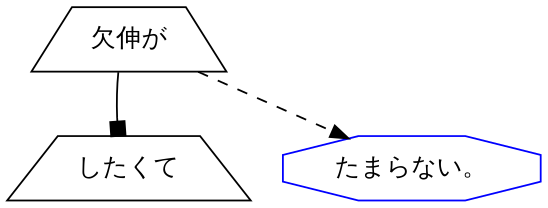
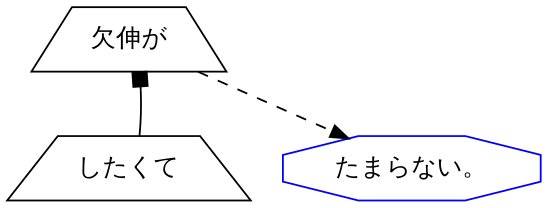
edge "欠伸が" -> "したくて": reversed
